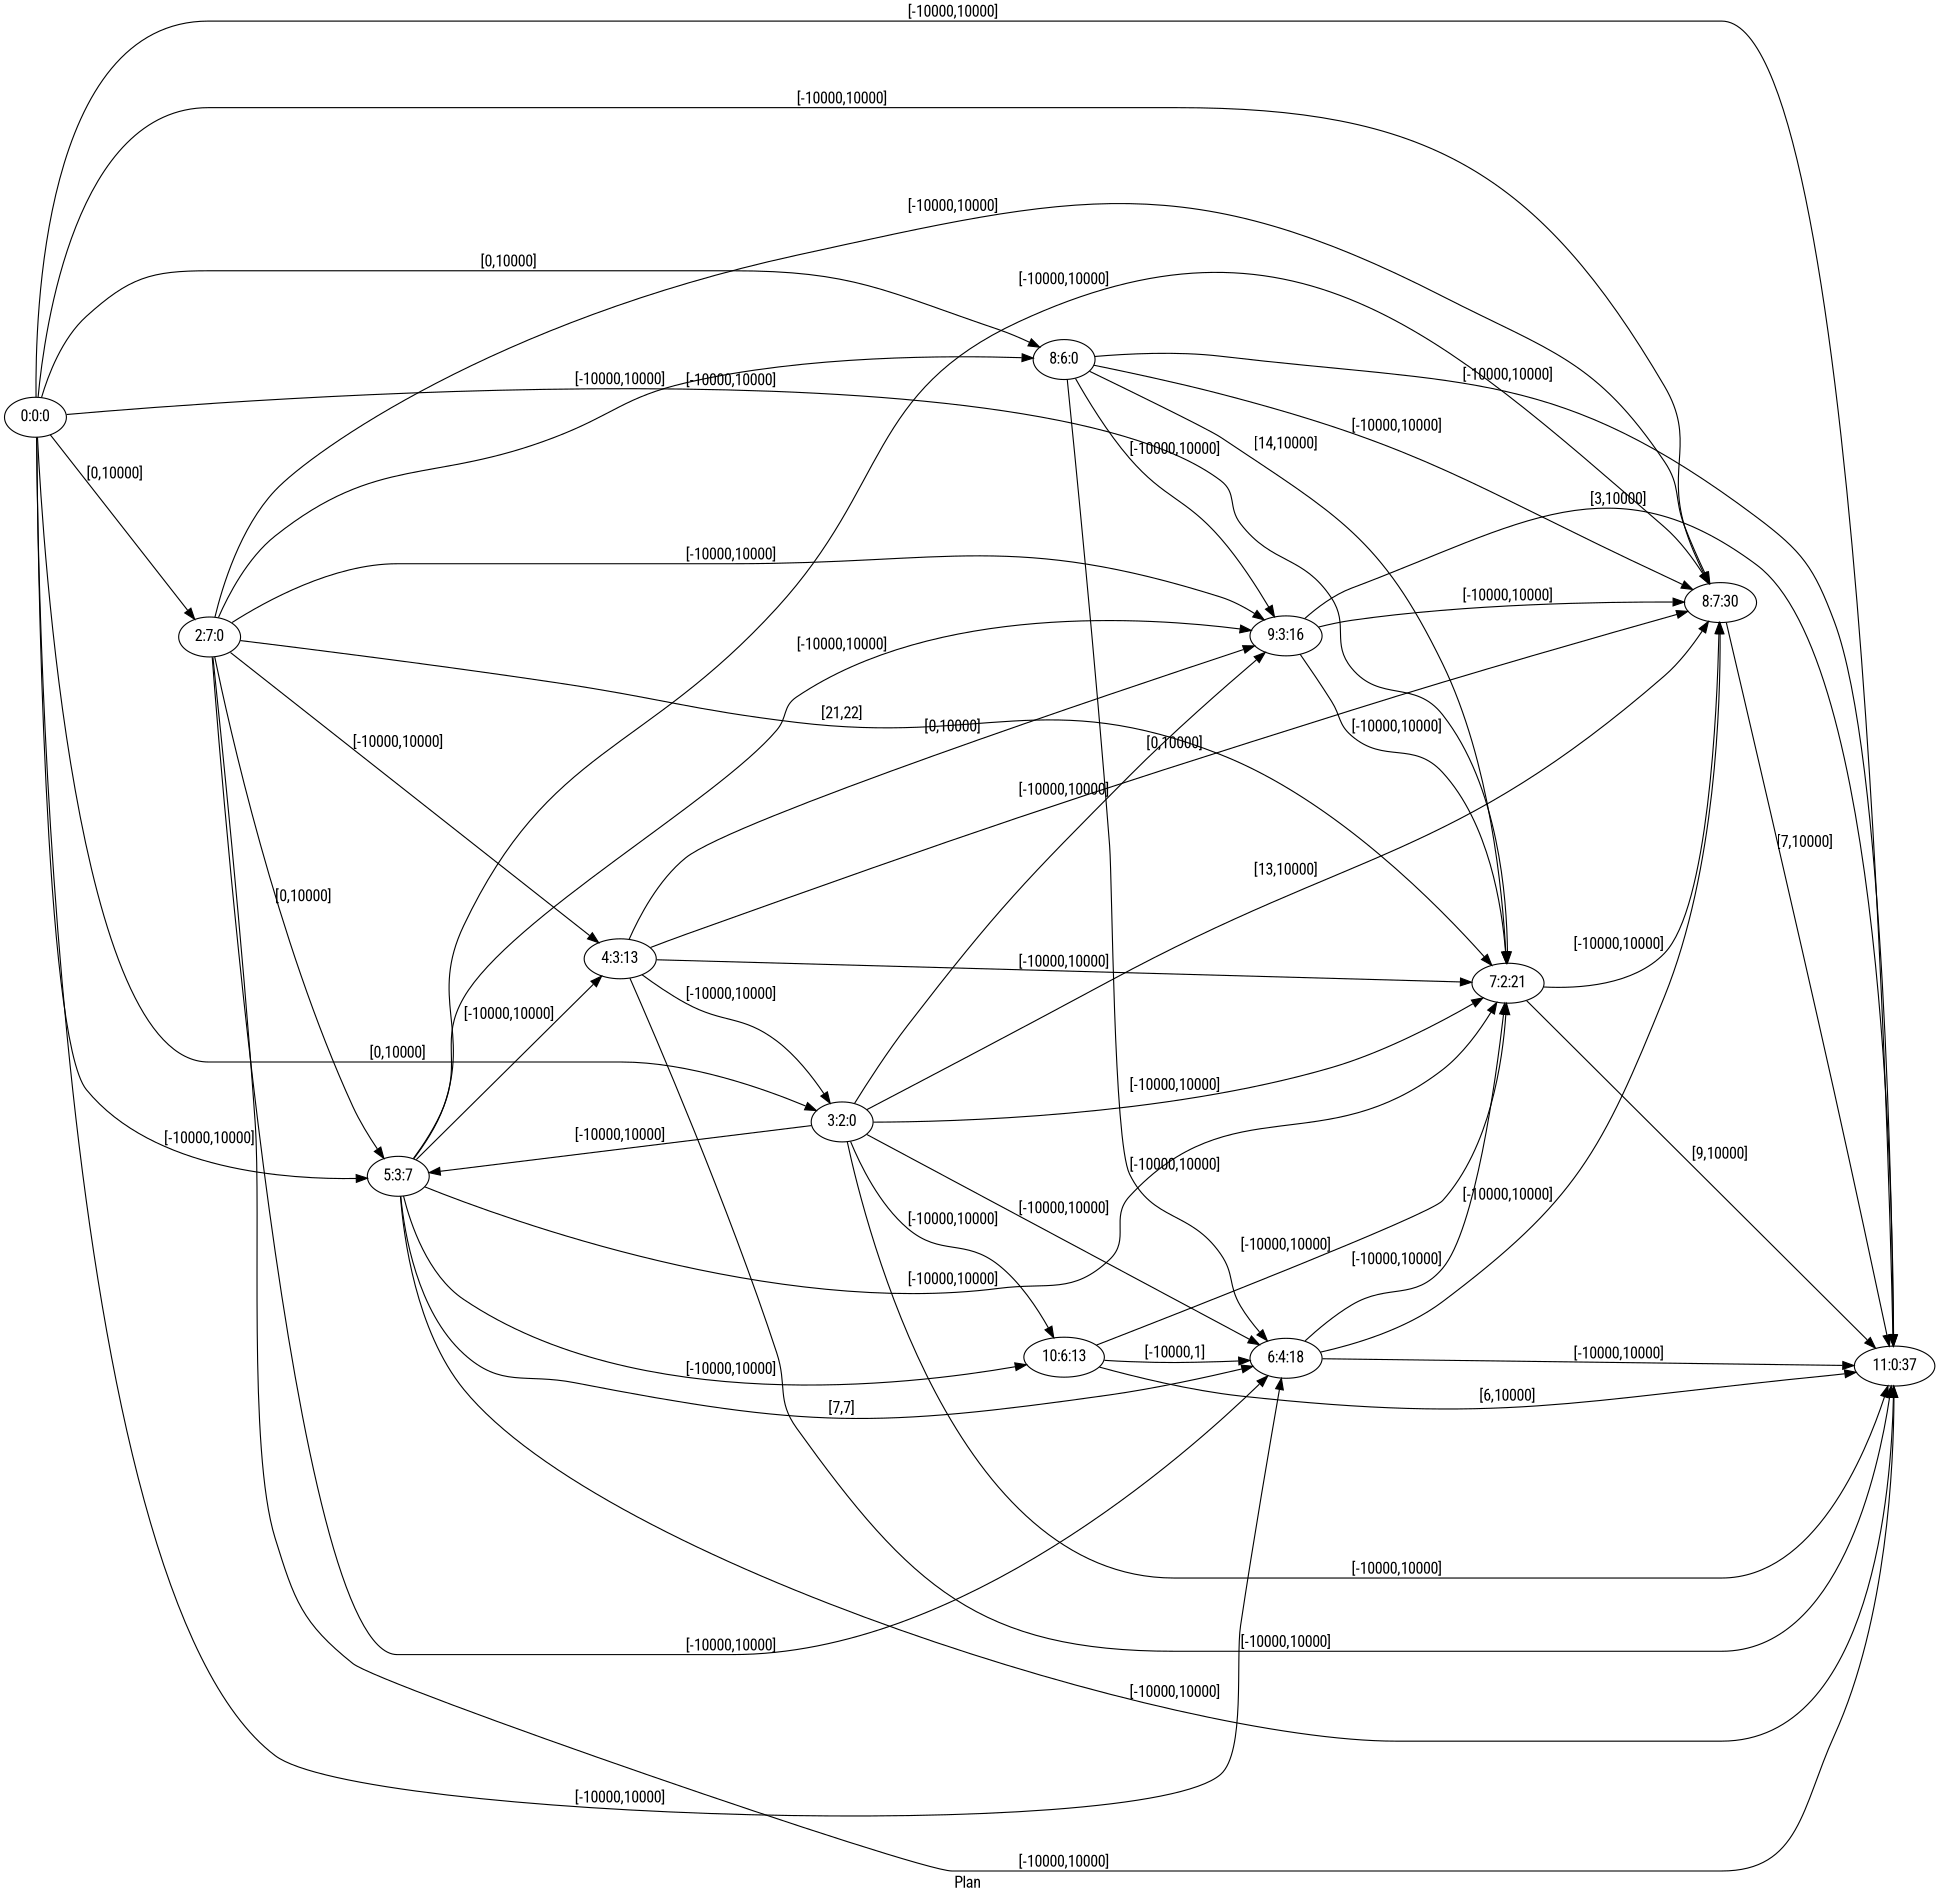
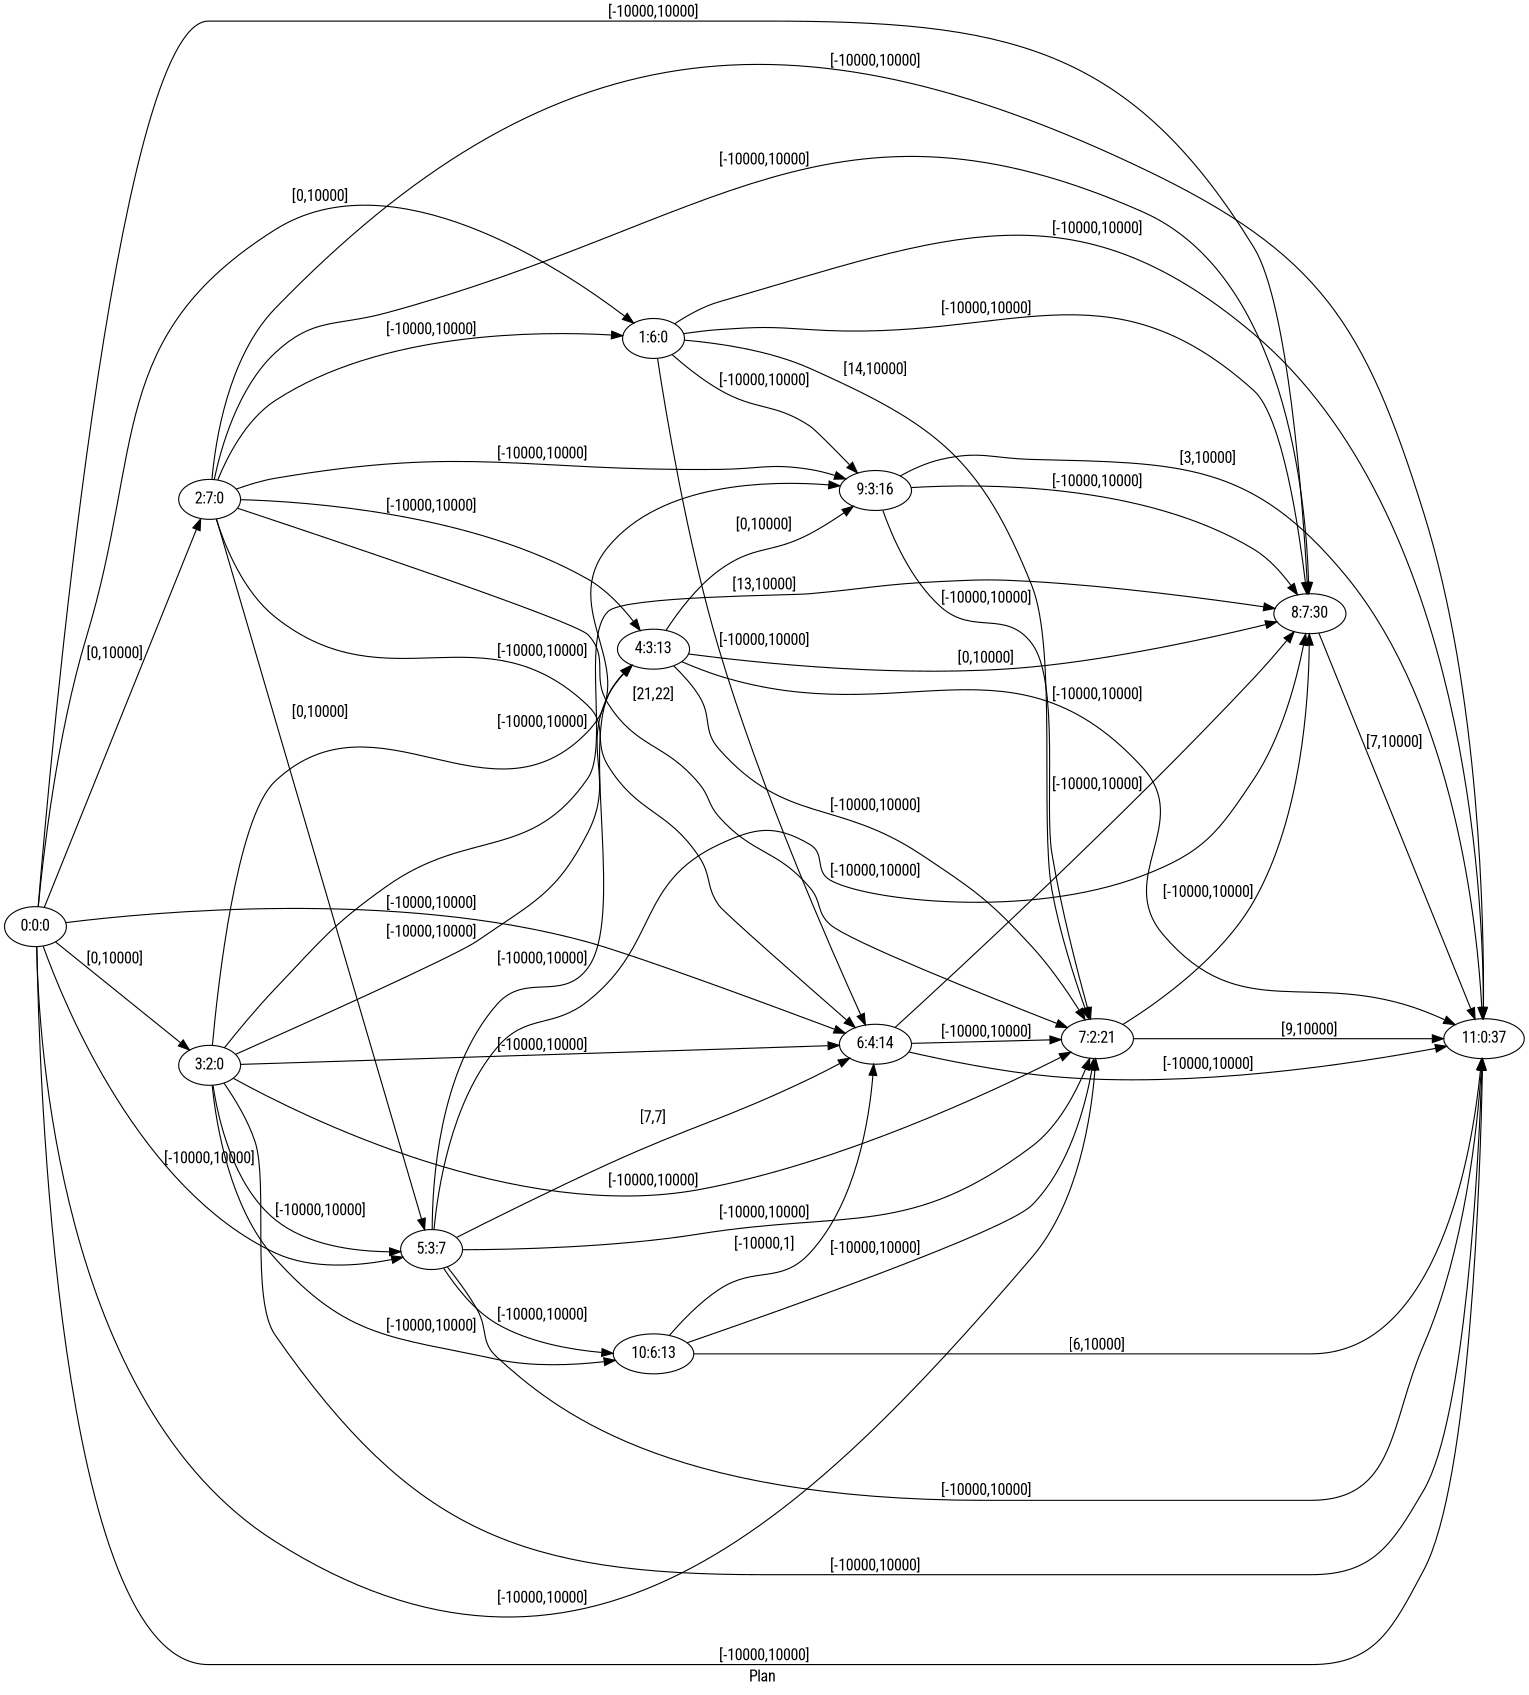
node "8:6:0": label "8:6:0" -> "1:6:0"
edge "5:3:7" -> "9:3:16": removed, label "[-10000,10000]"
edge "4:3:13" -> "3:2:0": reversed
node "6:4:18": label "6:4:18" -> "6:4:14"
